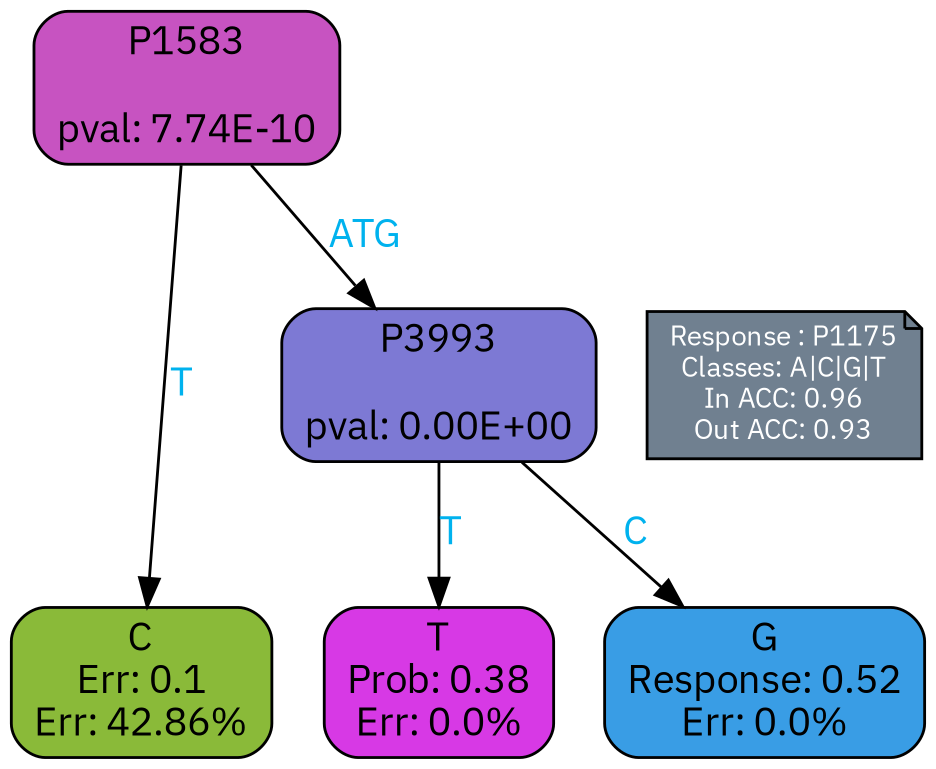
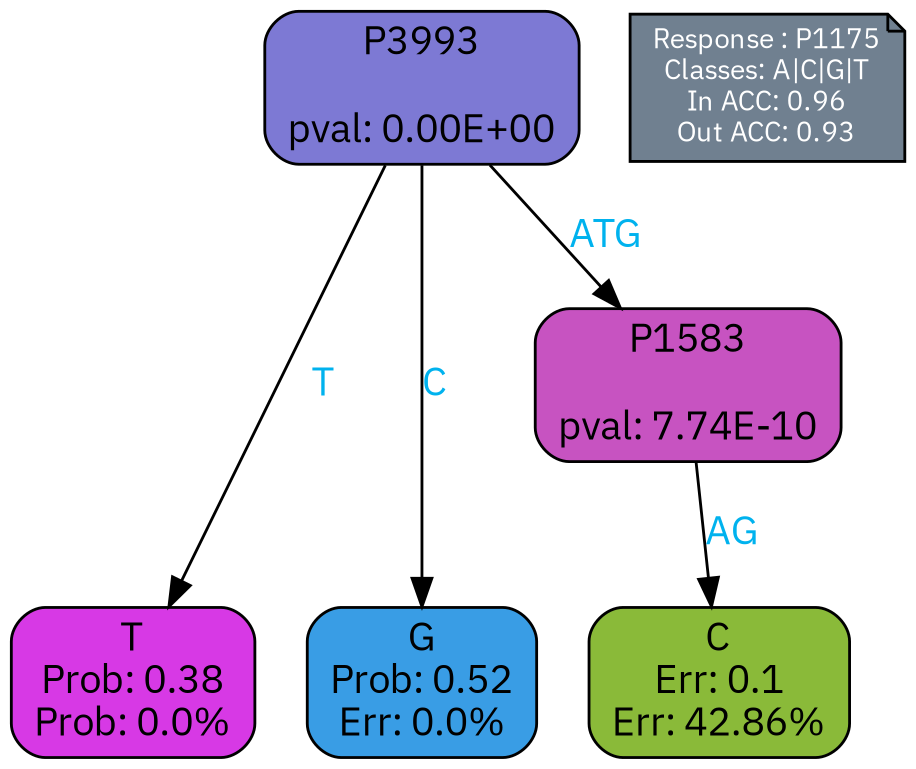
edge "P1583 pval: 7.74E-10" -> "P3993 pval: 0.00E+00": reversed
edge "P1583 pval: 7.74E-10" -> "C Err: 0.1 Err: 42.86%": label "T" -> "AG"
node "T Prob: 0.38 Err: 0.0%": label "T Prob: 0.38 Err: 0.0%" -> "T Prob: 0.38 Prob: 0.0%"
node "G Response: 0.52 Err: 0.0%": label "G Response: 0.52 Err: 0.0%" -> "G Prob: 0.52 Err: 0.0%"
